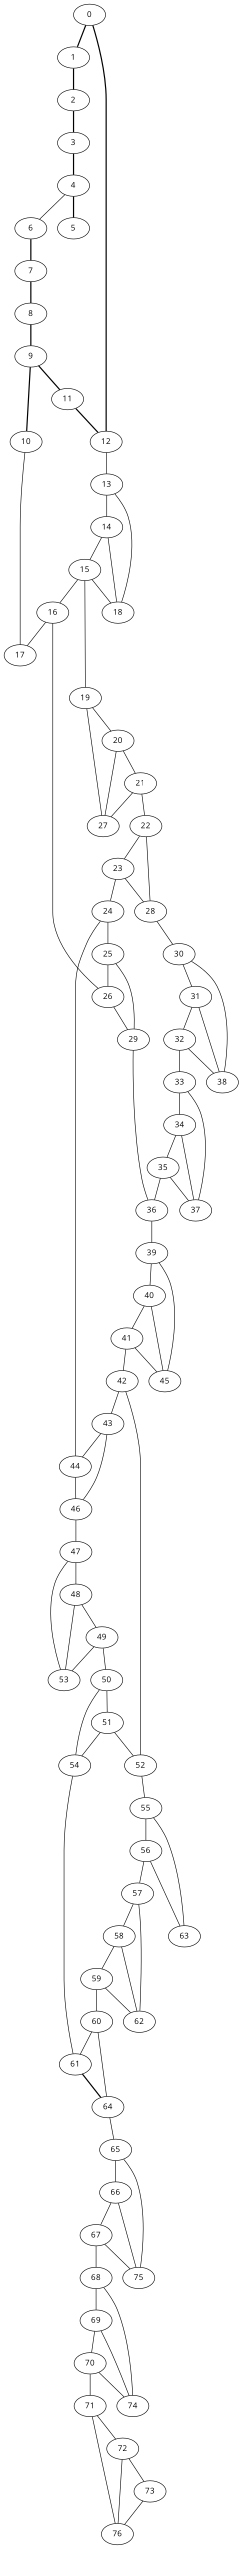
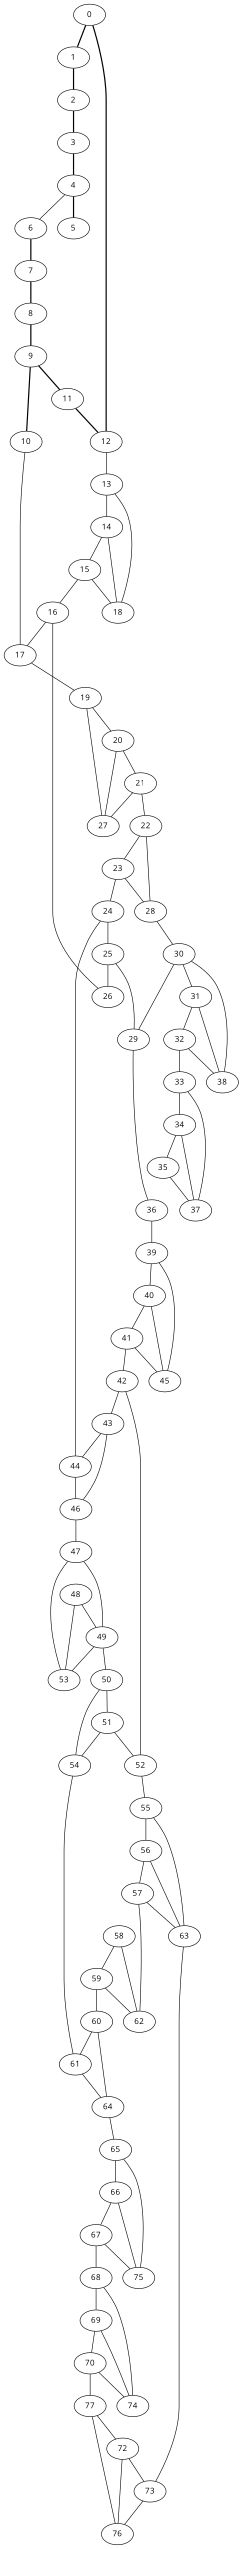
edge "15" -- "19": now "17" -- "19"
edge "26" -- "29": now "30" -- "29"
edge "35" -- "36": removed
edge "47" -- "48": now "47" -- "49"
edge "57" -- "58": now "57" -- "63"
edge "61" -- "64": style bold -> solid
edge "63" -- "73": added
node "71": label "71" -> "77"
